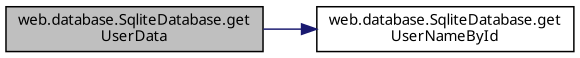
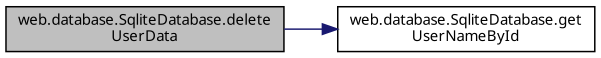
node "web.database.SqliteDatabase.get UserData": label "web.database.SqliteDatabase.get UserData" -> "web.database.SqliteDatabase.delete UserData"
